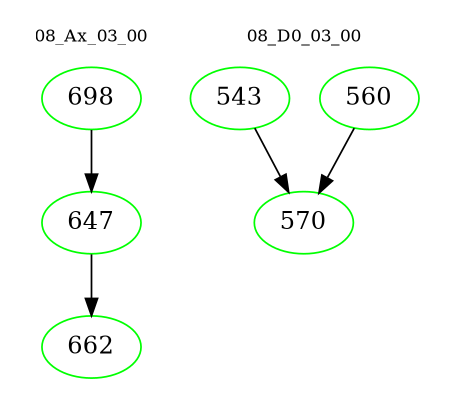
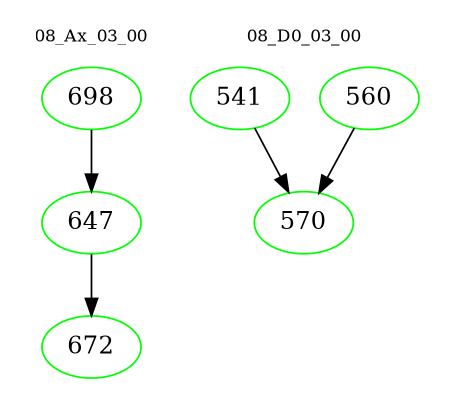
node "543": label "543" -> "541"
node "662": label "662" -> "672"
